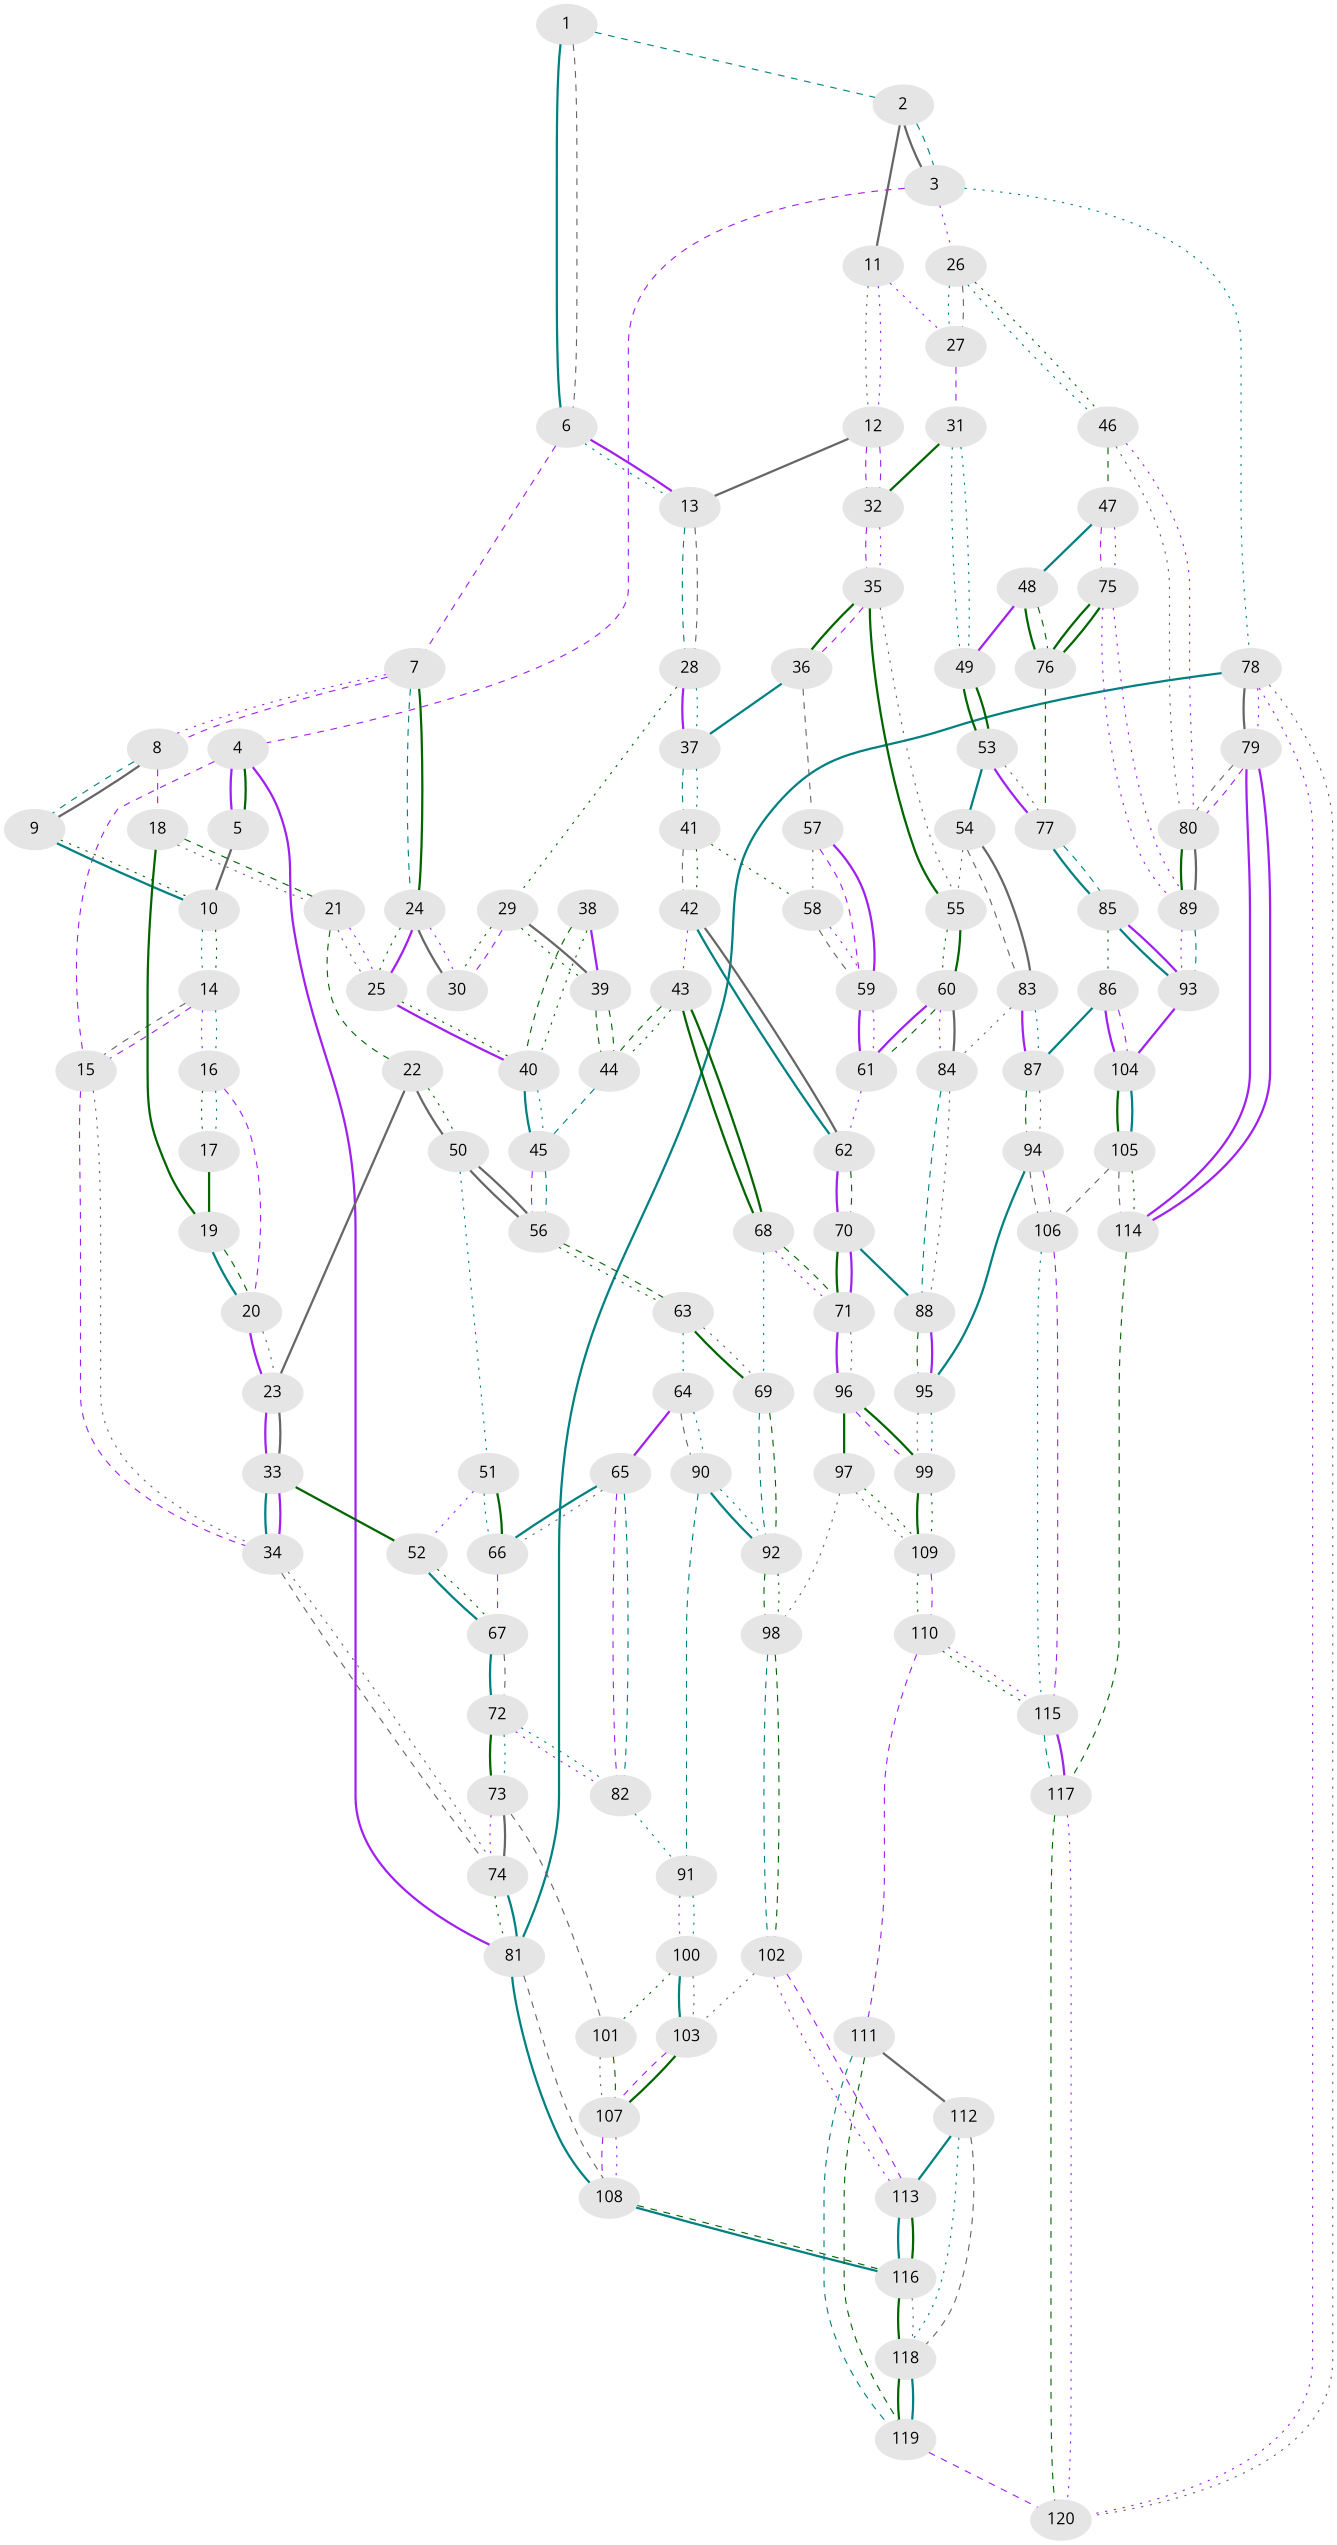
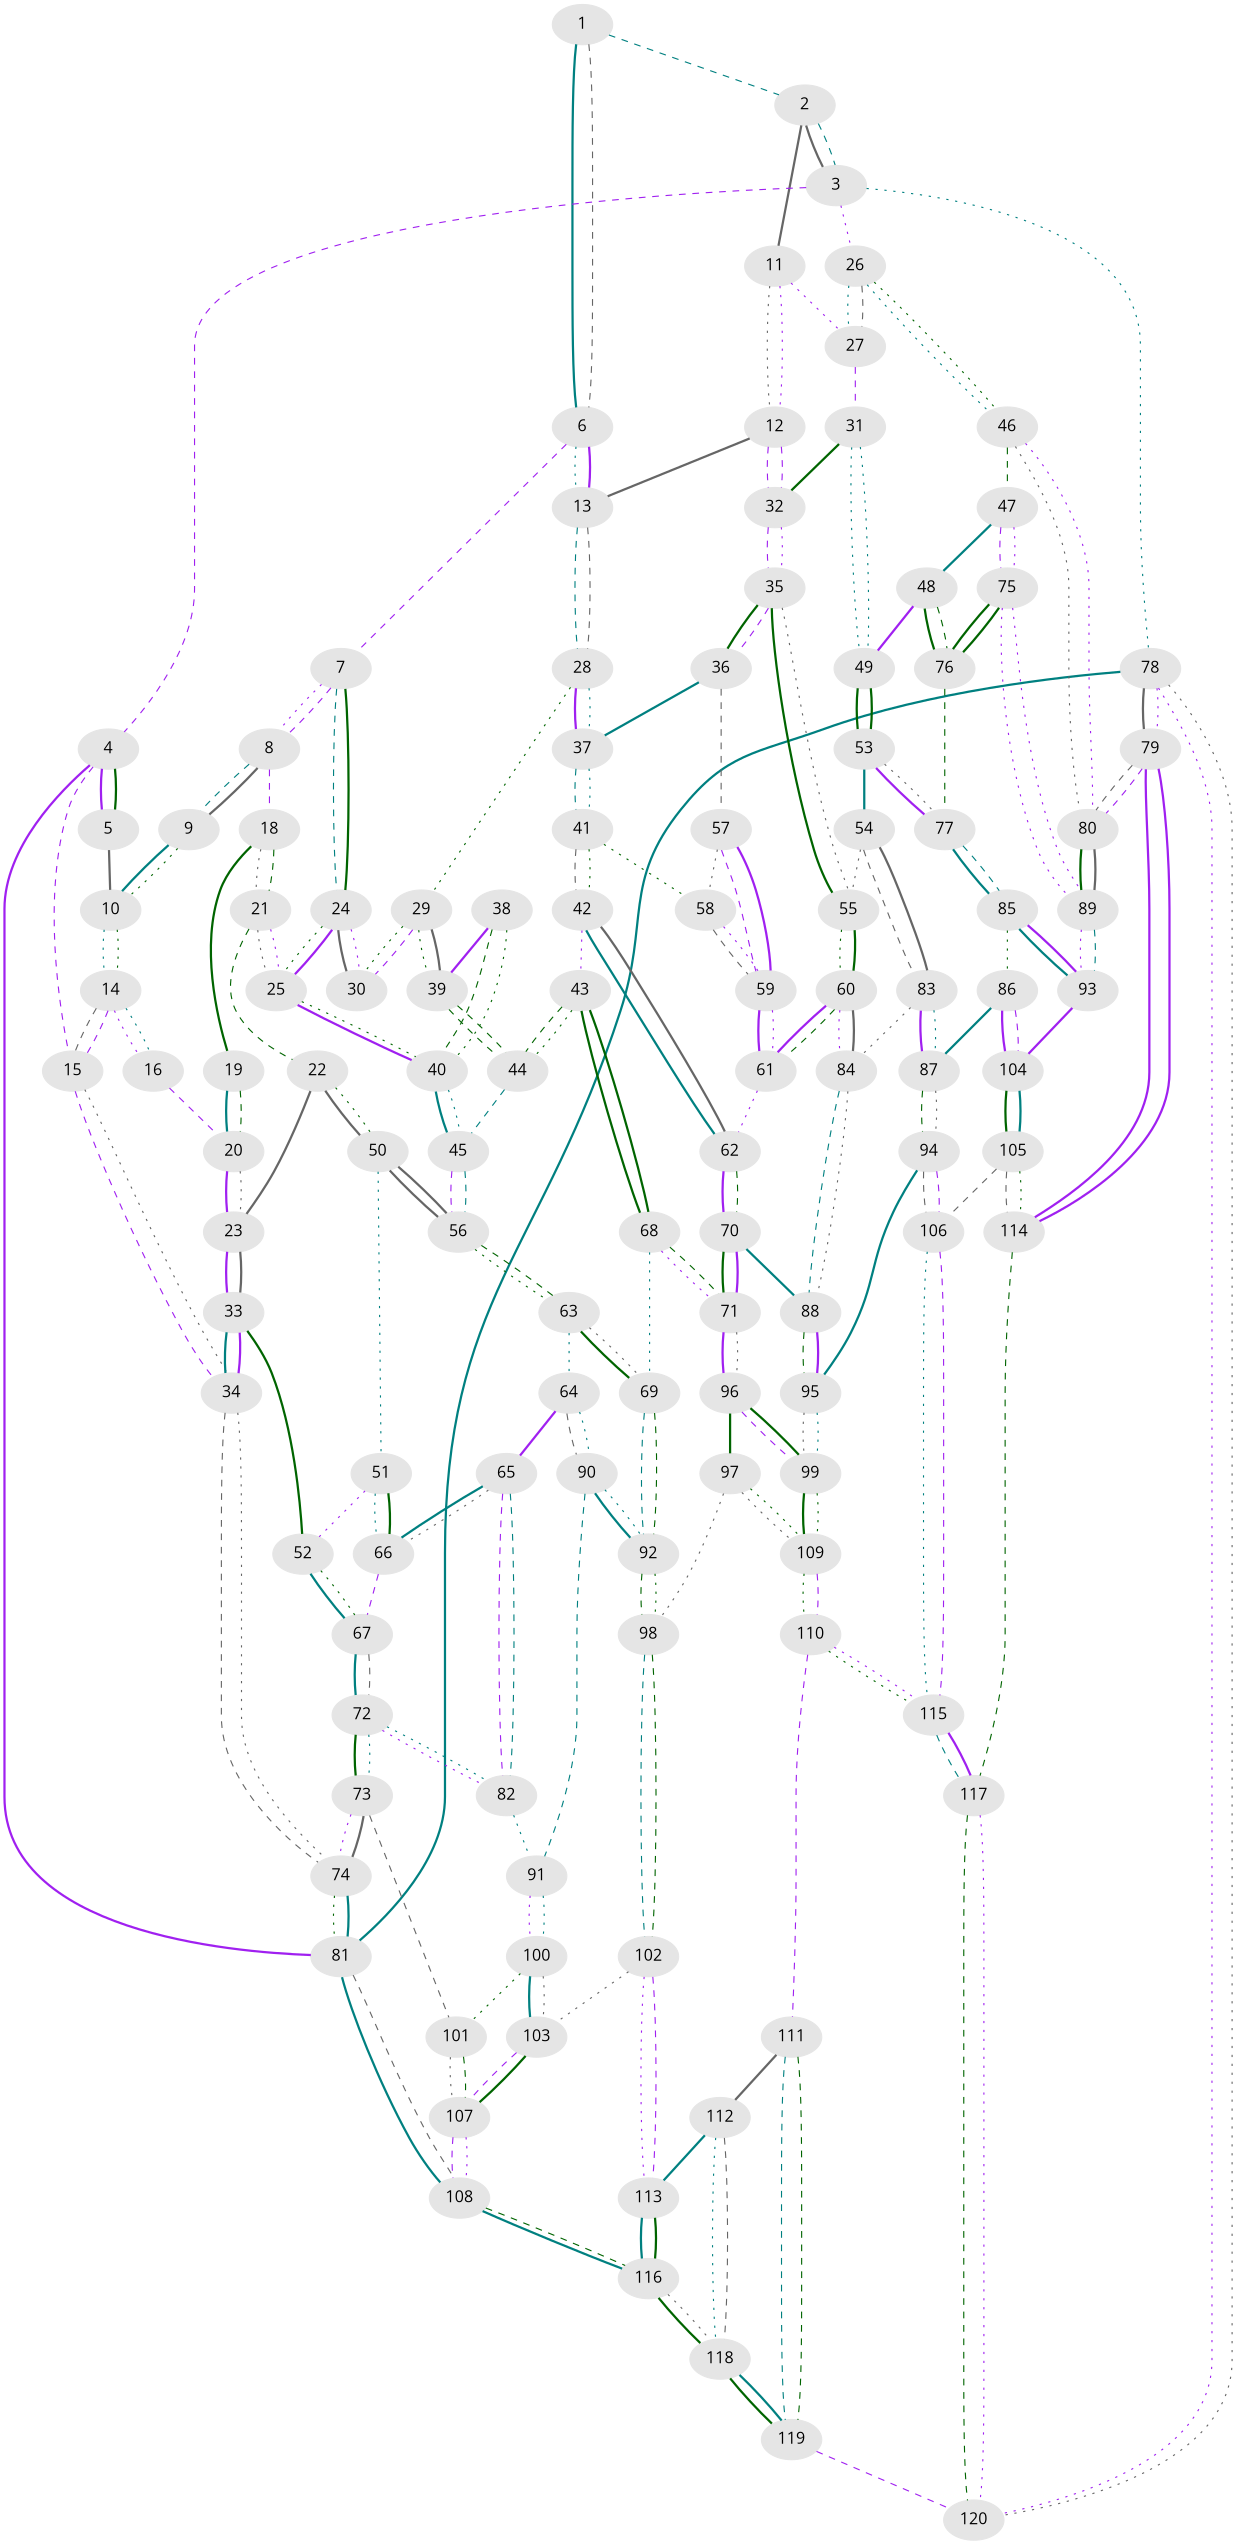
node "17": removed
